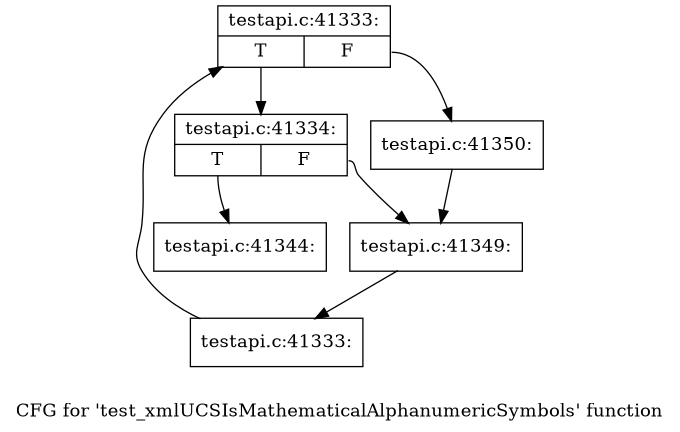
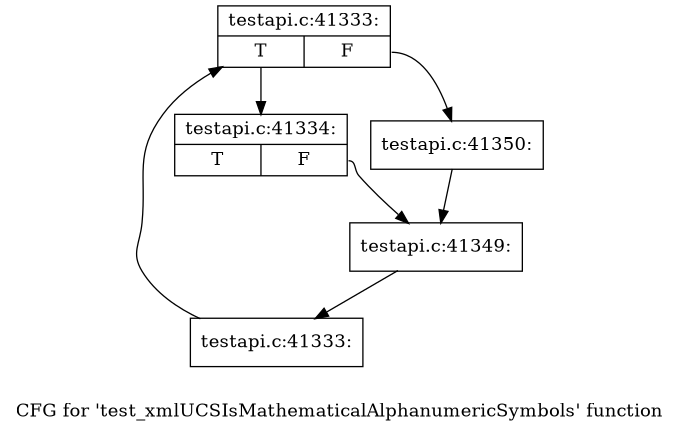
node "testapi.c:41344:": removed
